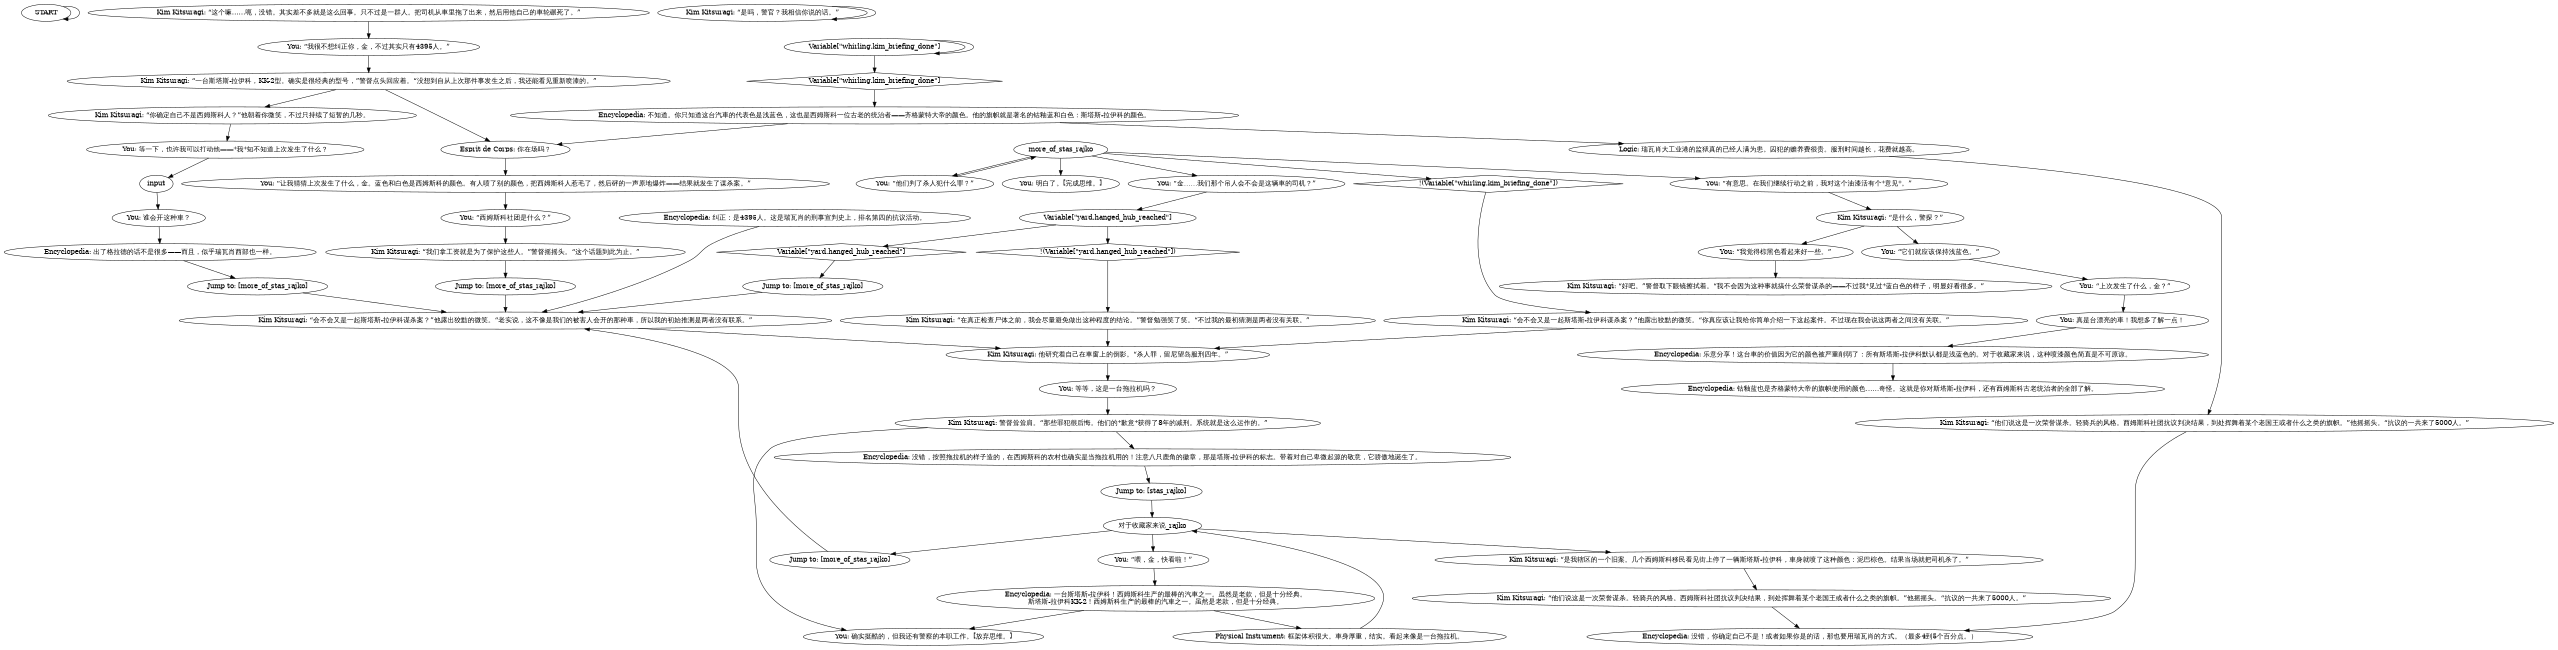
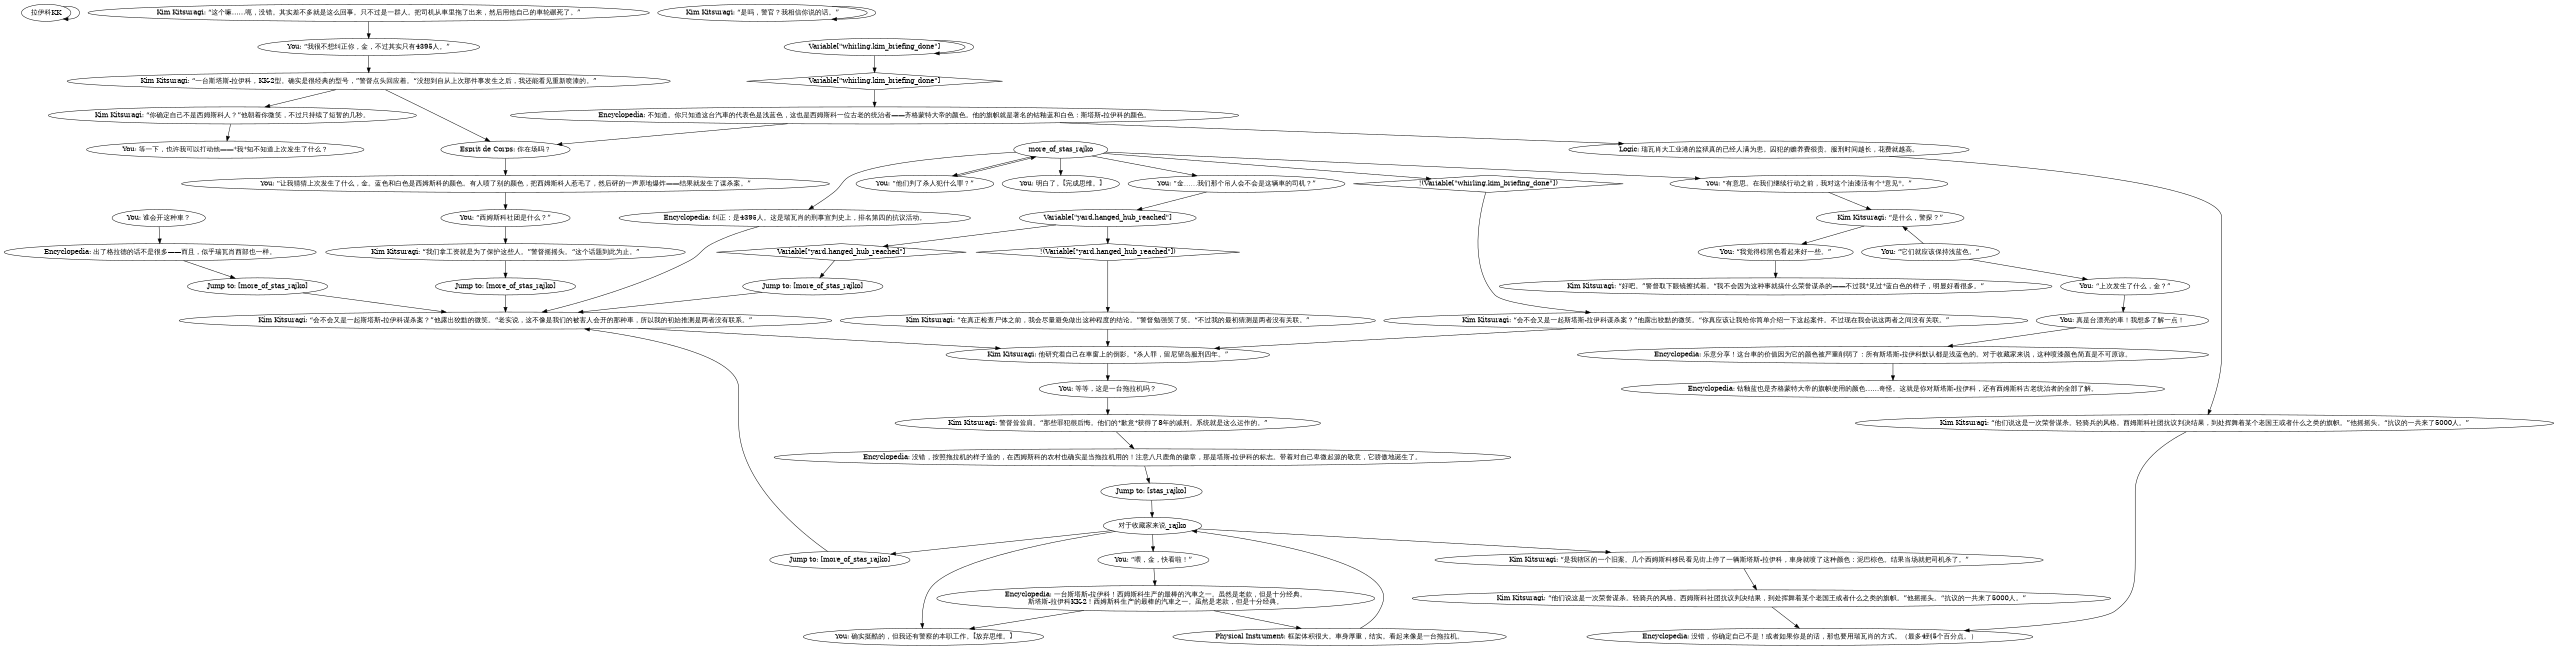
node "START": label "START" -> "拉伊科KK"
edge "more_of_stas_rajko" -> "Encyclopedia: 纠正：是4395人。这是瑞瓦肖的刑事宣判史上，排名第四的抗议活动。": added
node "input": removed
edge "Kim Kitsuragi: “是什么，警探？”" -> "You: “它们就应该保持浅蓝色。”": reversed
edge "Kim Kitsuragi: 警督耸耸肩。“那些罪犯很后悔。他们的*歉意*获得了8年的减刑。系统就是这么运作的。”" -> "You: 确实挺酷的，但我还有警察的本职工作。[放弃思维。]": now "对于收藏家来说_rajko" -> "You: 确实挺酷的，但我还有警察的本职工作。[放弃思维。]"
